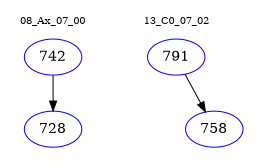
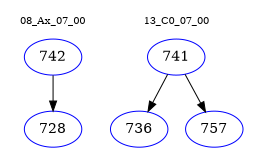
cluster "13_C0_07_02": label "13_C0_07_02" -> "13_C0_07_00"
node "791": label "791" -> "741"
node "736": added
node "758": label "758" -> "757"
